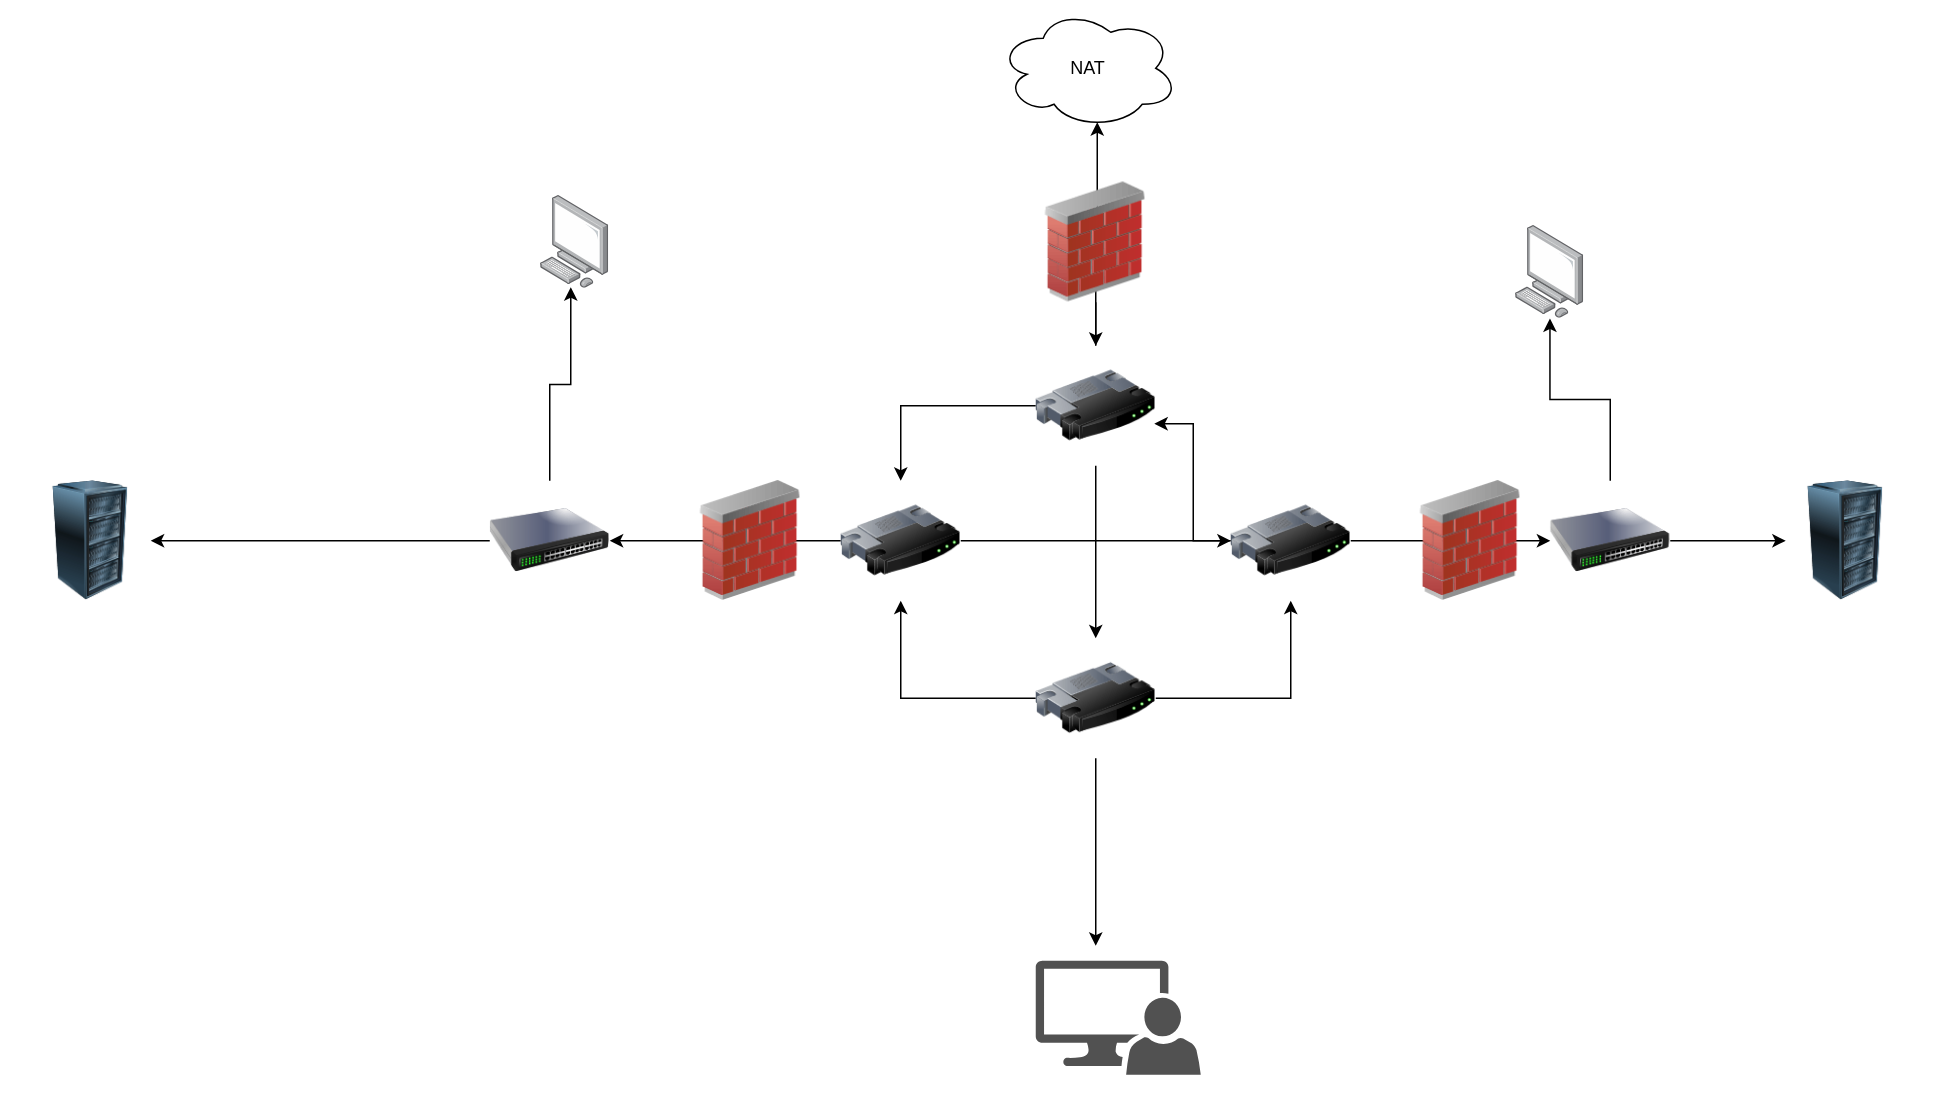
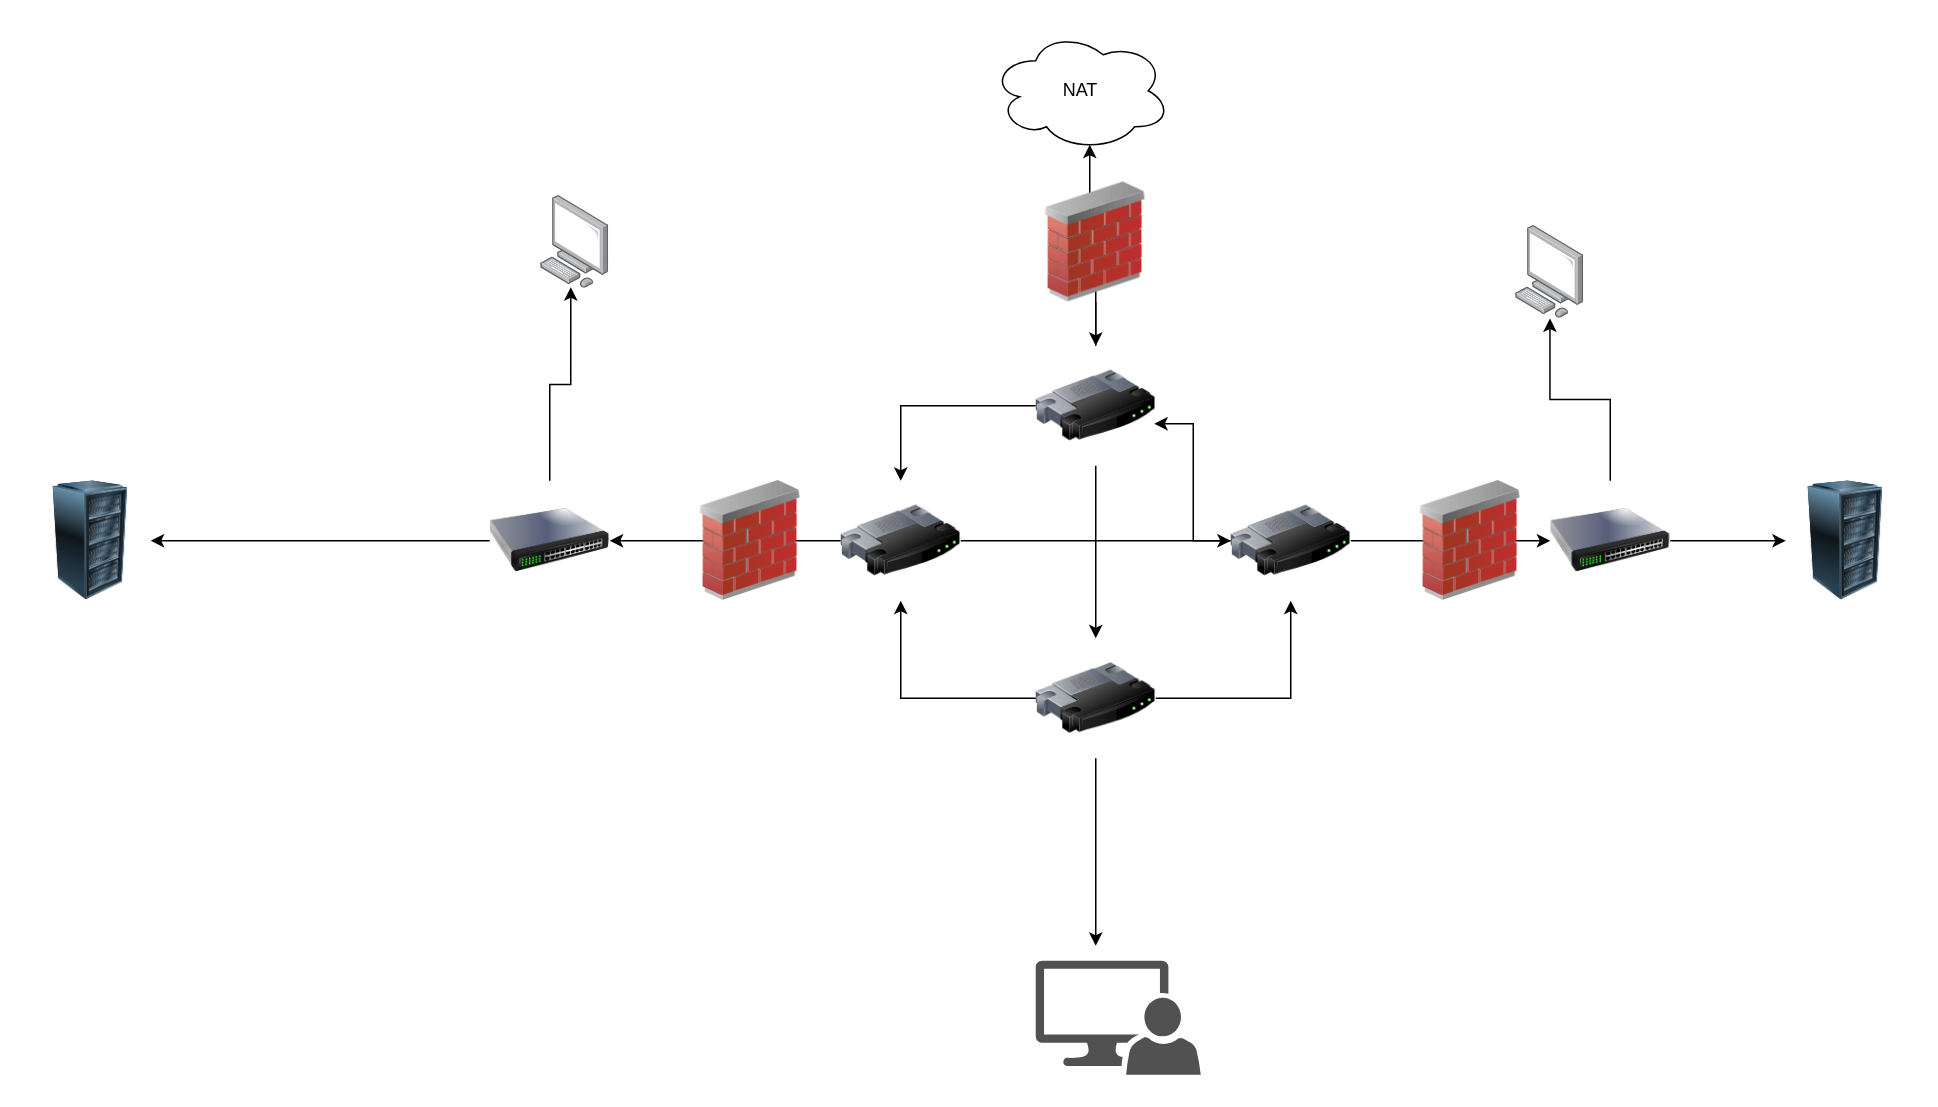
node "NAT": moved (1088, 68) -> (1081, 91)
